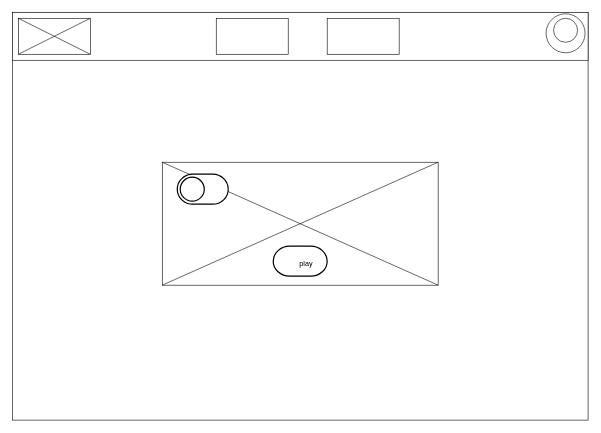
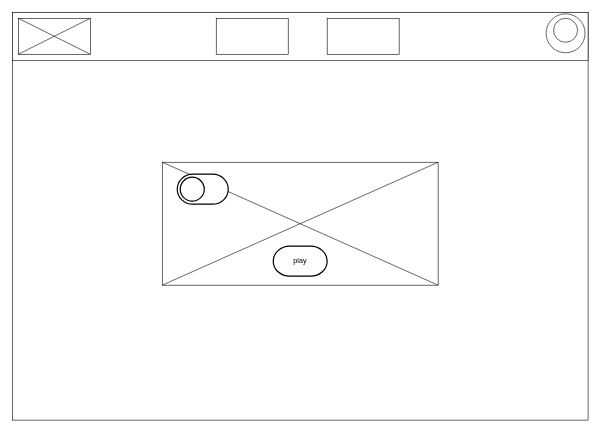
node "play": moved (306, 264) -> (300, 261)
